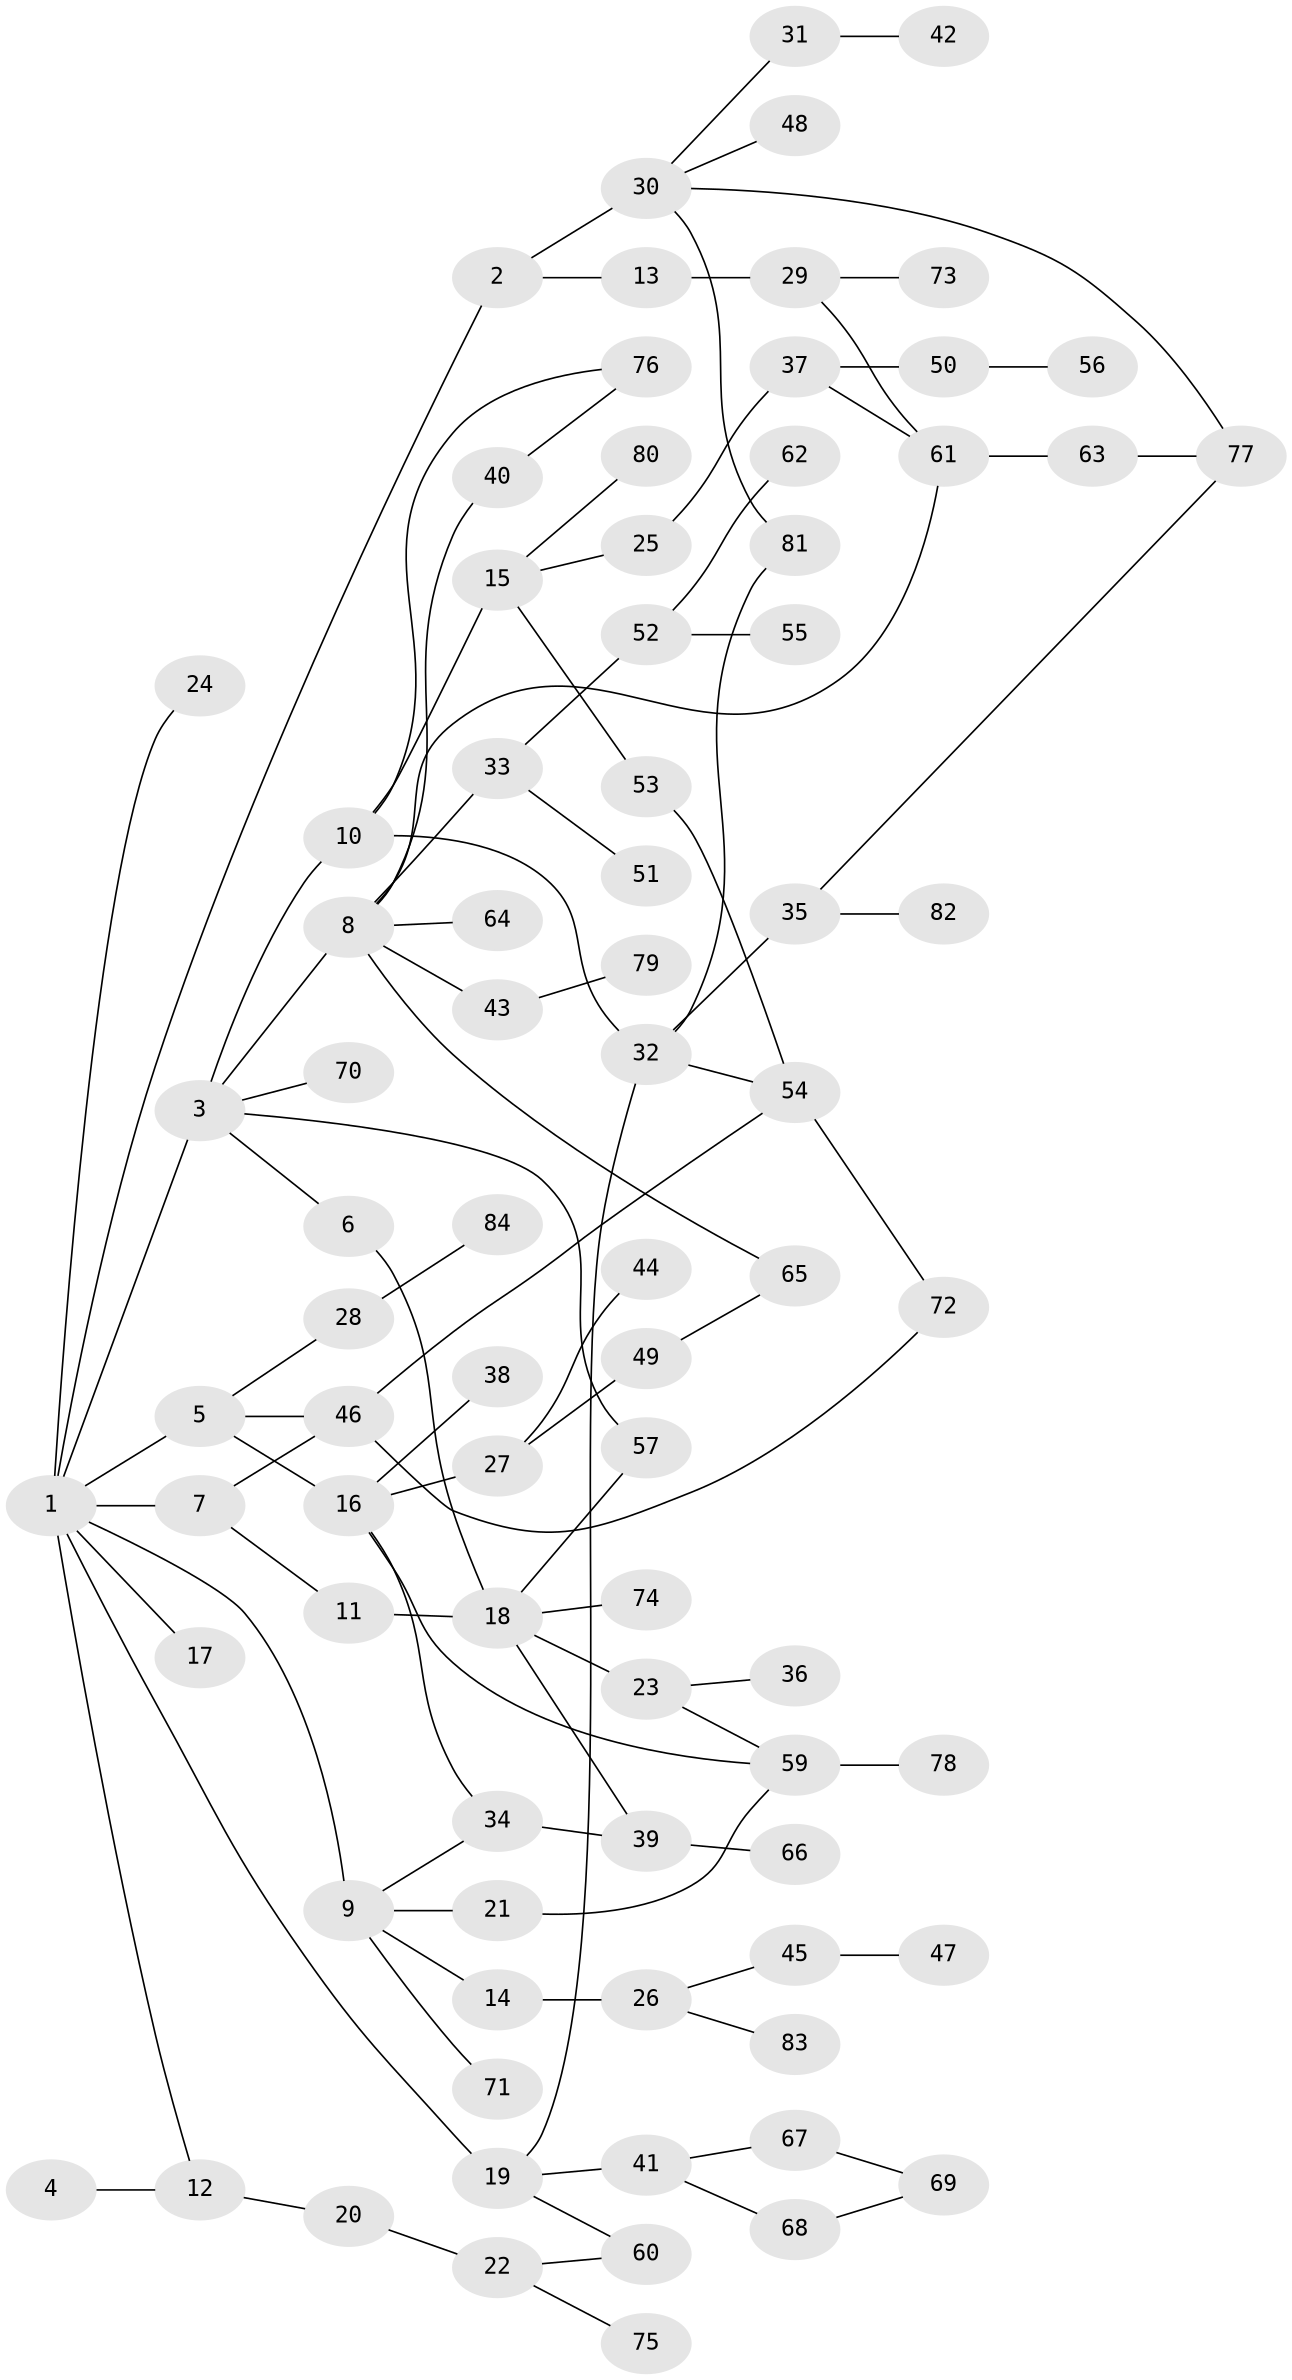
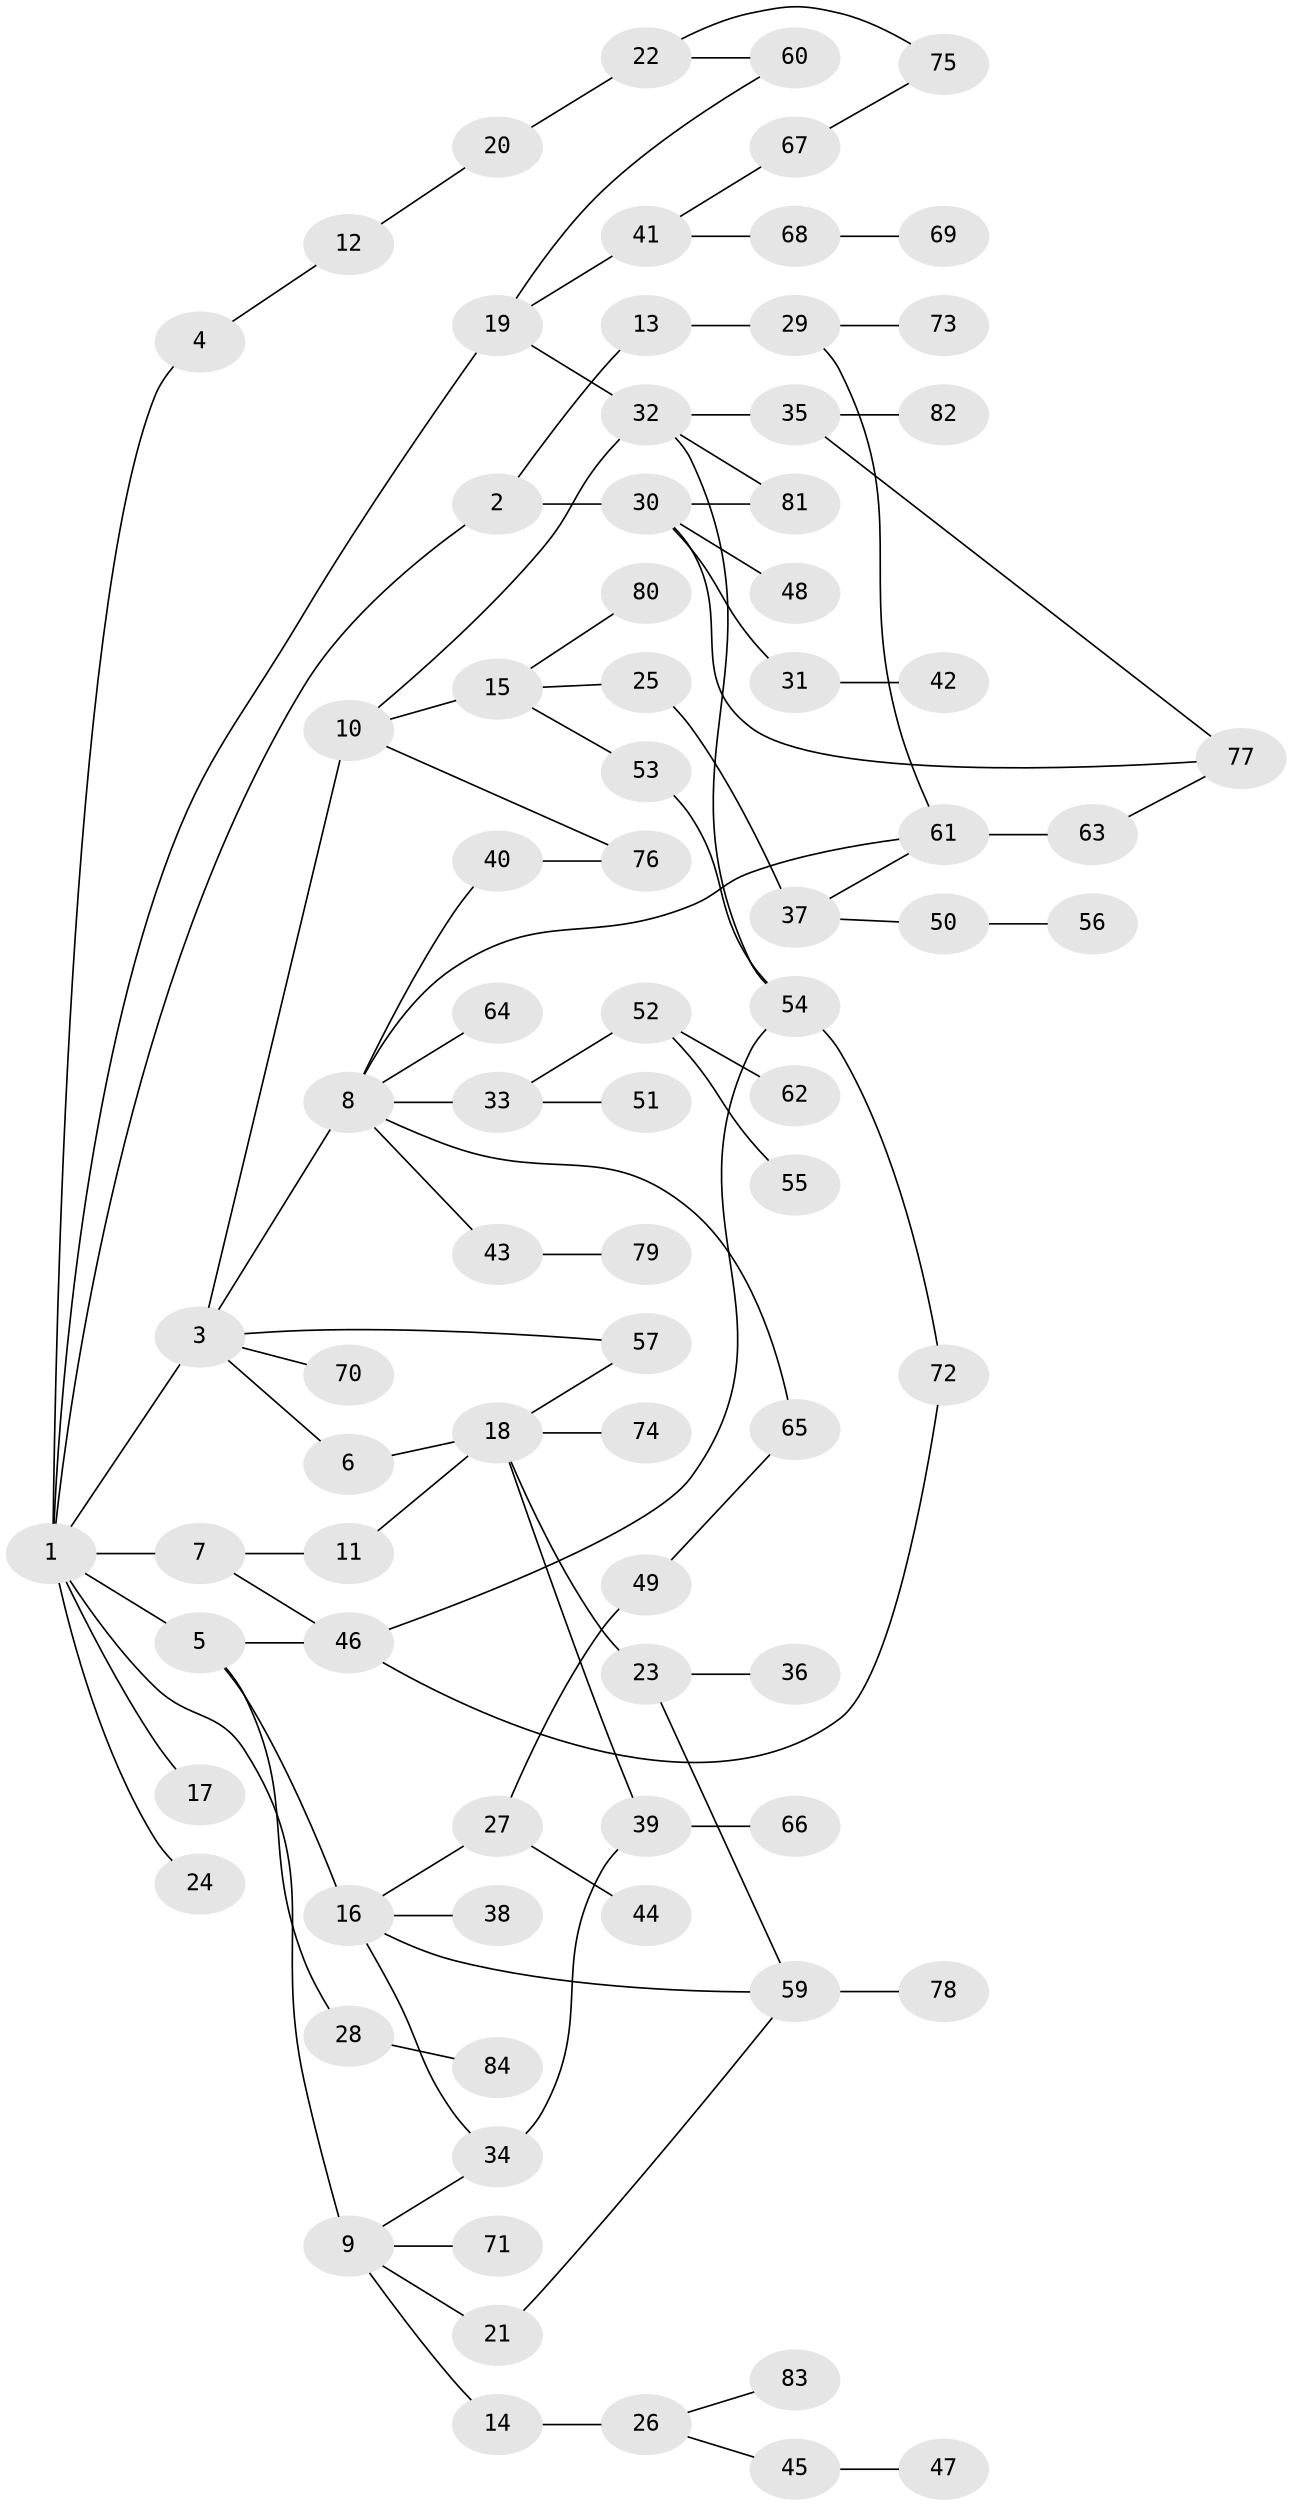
edge "1" -- "12": now "1" -- "4"
edge "67" -- "69": now "67" -- "75"
